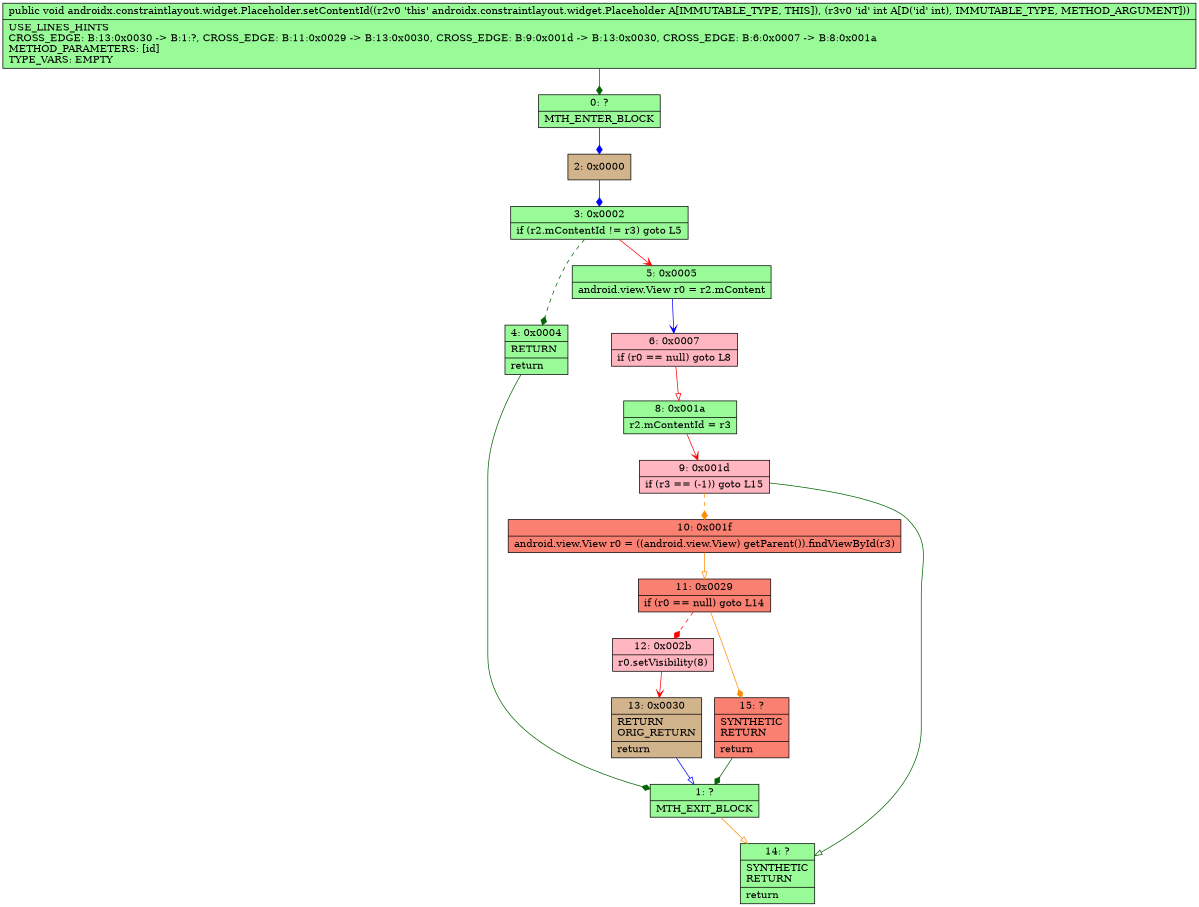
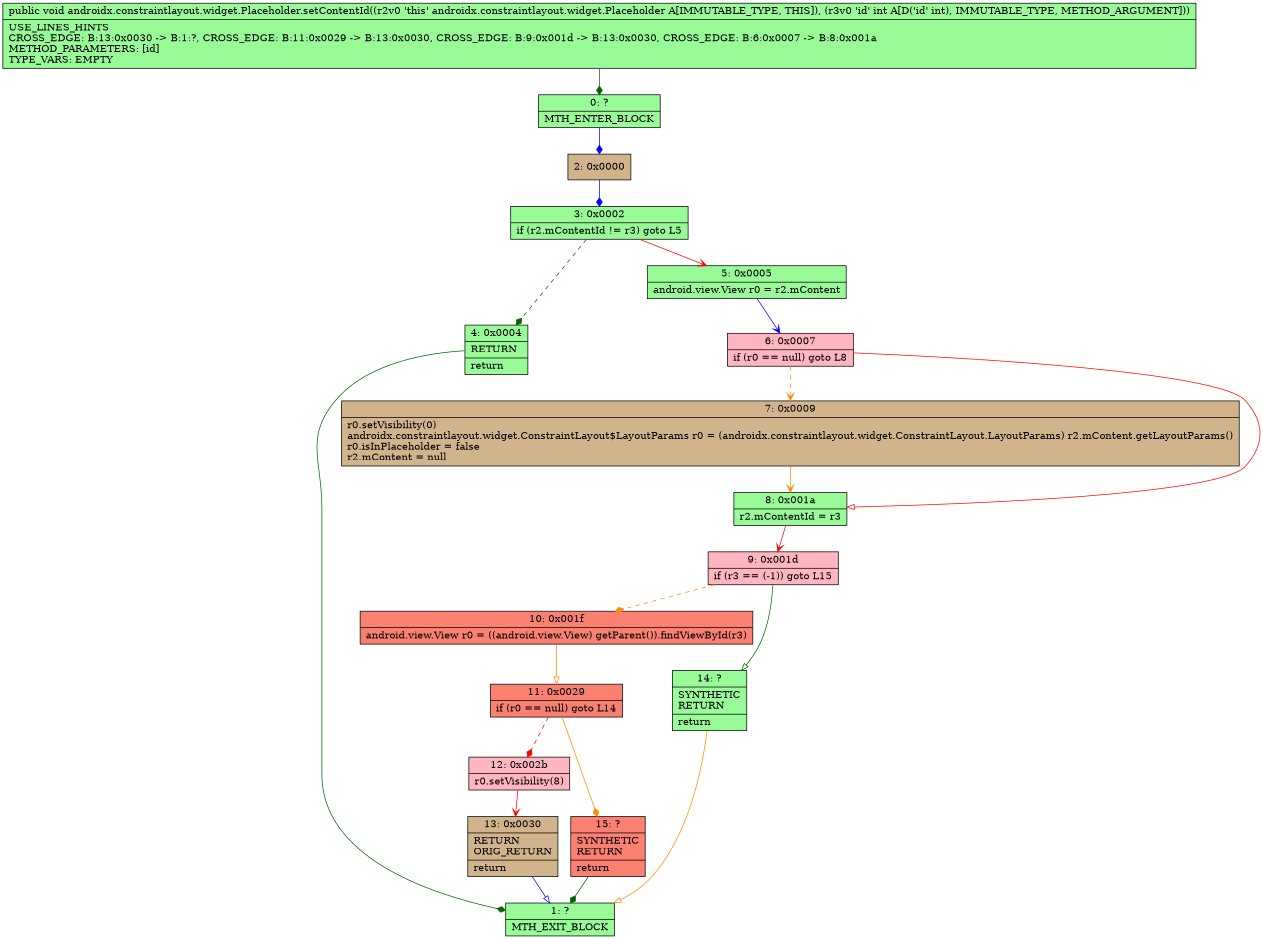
node "7: 0x0009": added
edge "1: ?" -> "14: ?": reversed
